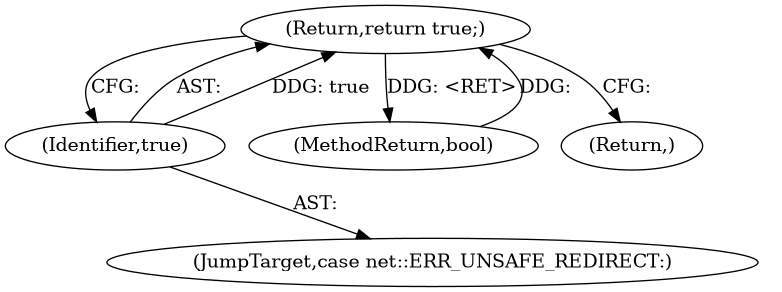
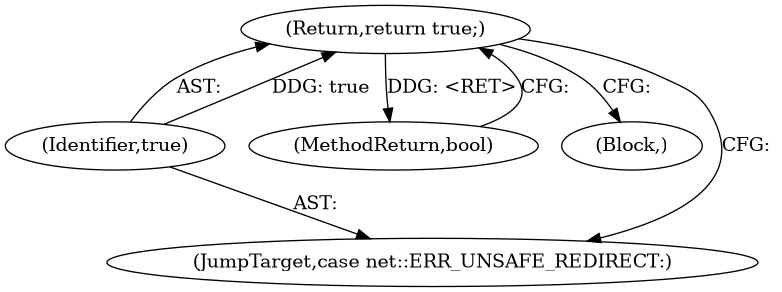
edge "(Return,return true;)" -> "(Identifier,true)": now "(Return,return true;)" -> "(JumpTarget,case net::ERR_UNSAFE_REDIRECT:)"
edge "(MethodReturn,bool)" -> "(Return,return true;)": label "DDG: " -> "CFG: "
node "(Return,)": label "(Return,)" -> "(Block,)"
